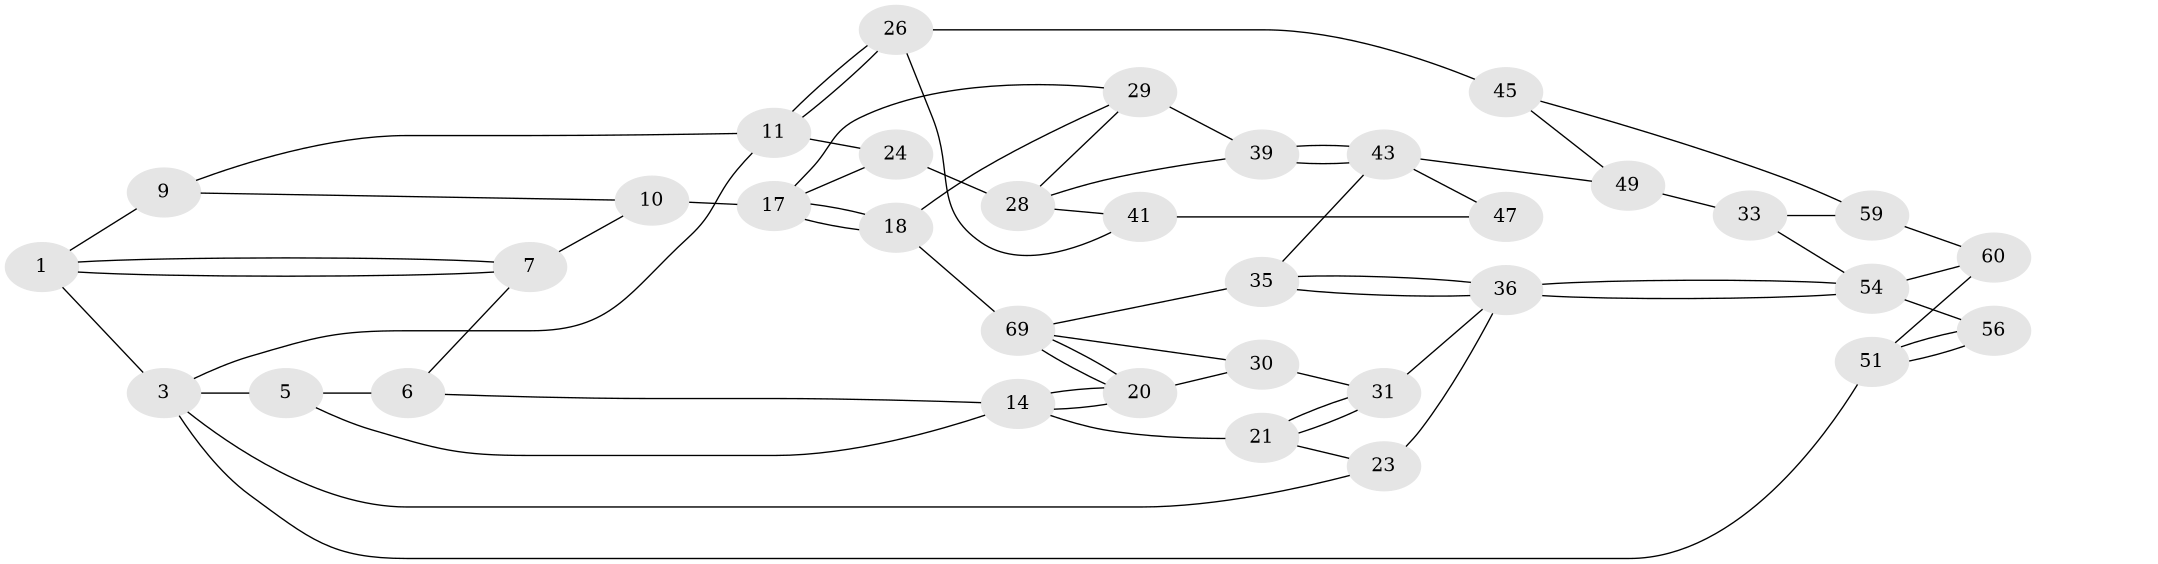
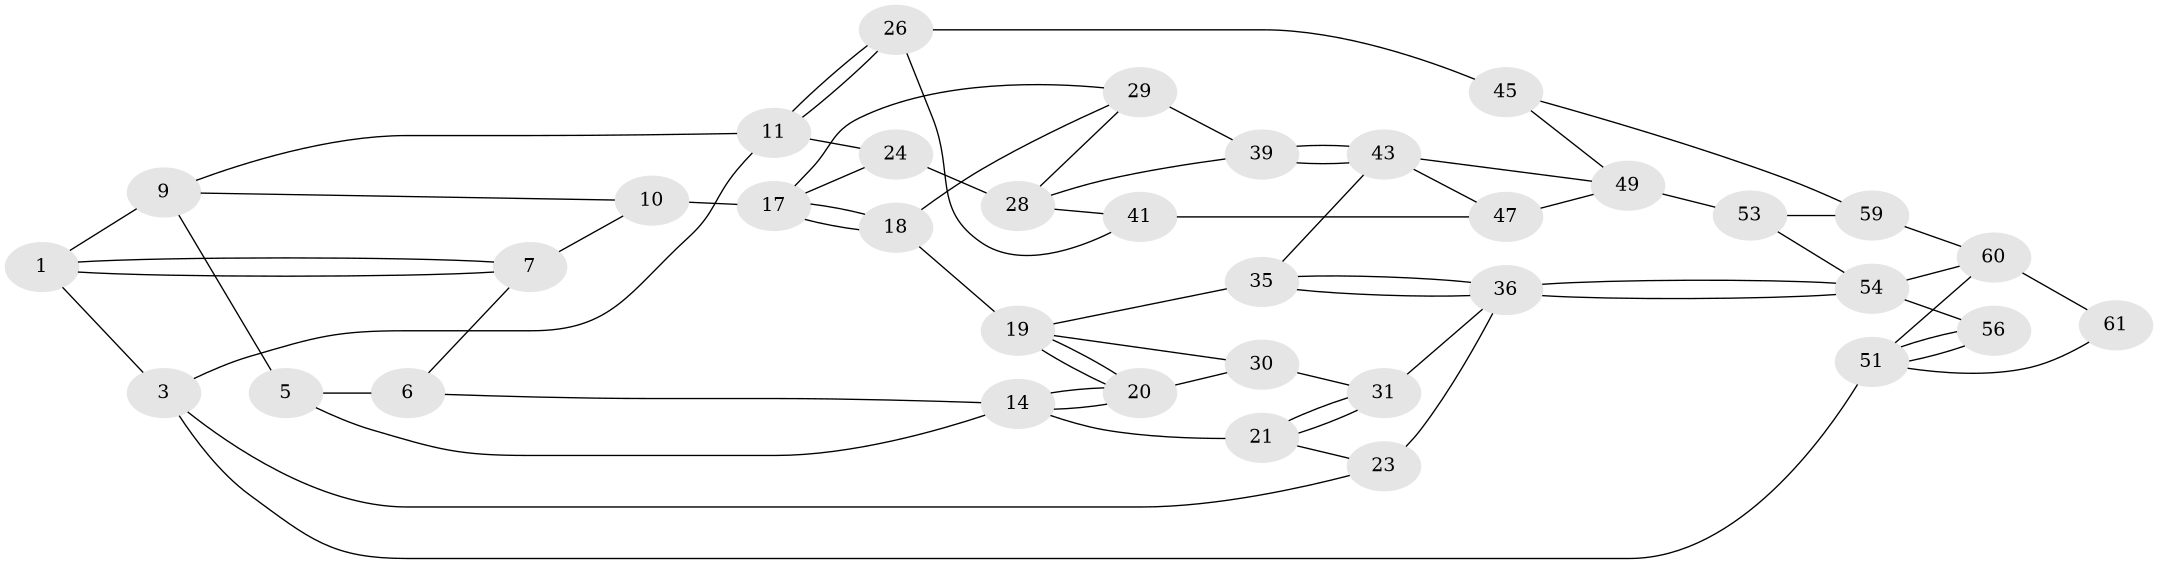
edge "49" -- "47": added
node "33": label "33" -> "53"
node "61": added
node "69": label "69" -> "19"
edge "3" -- "5": now "9" -- "5"
